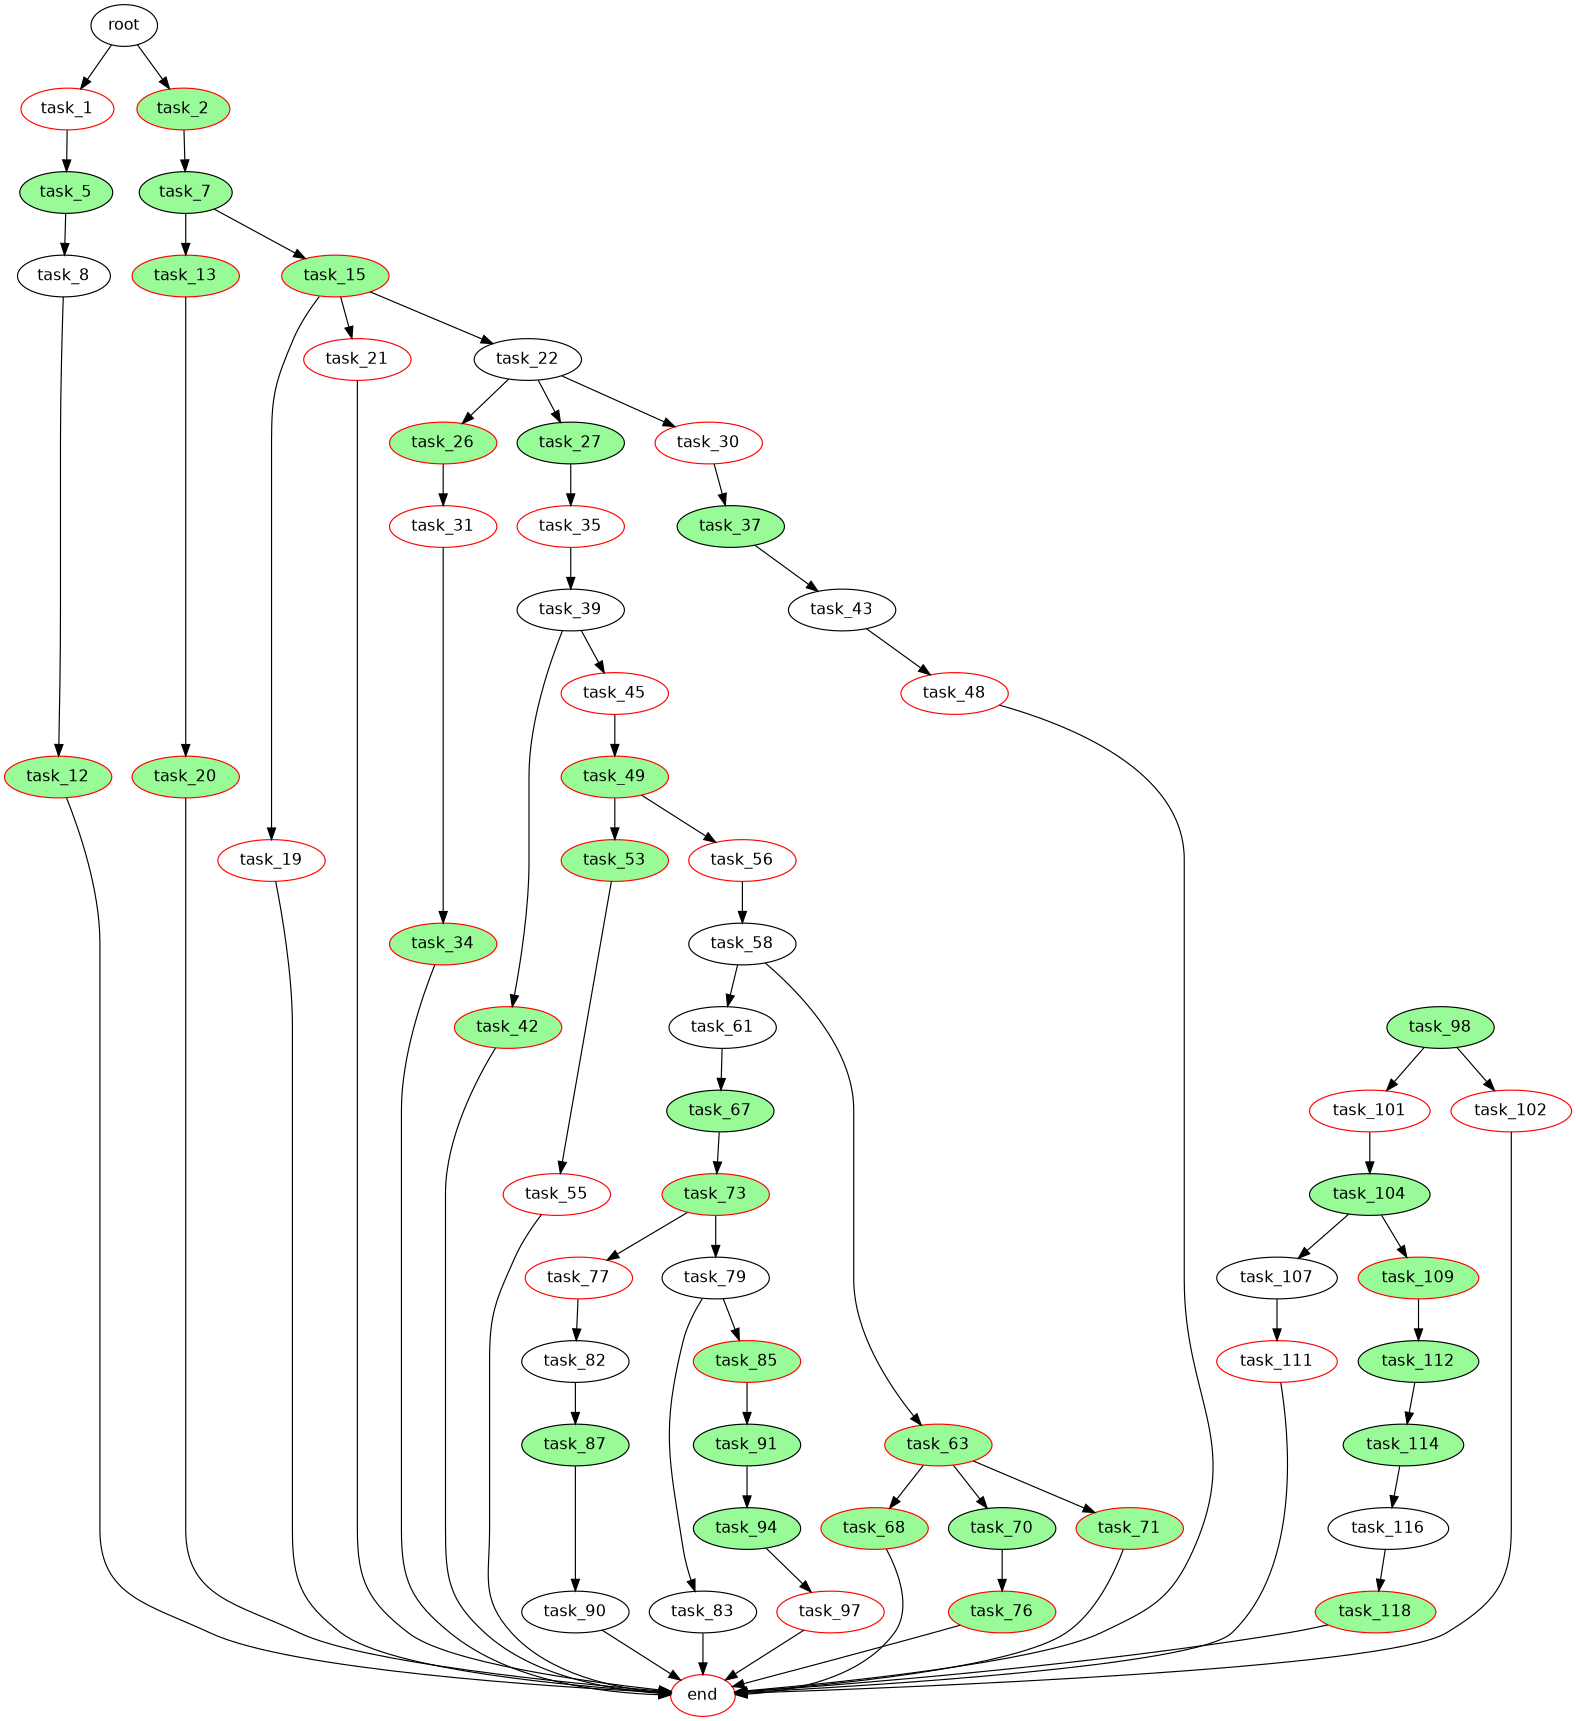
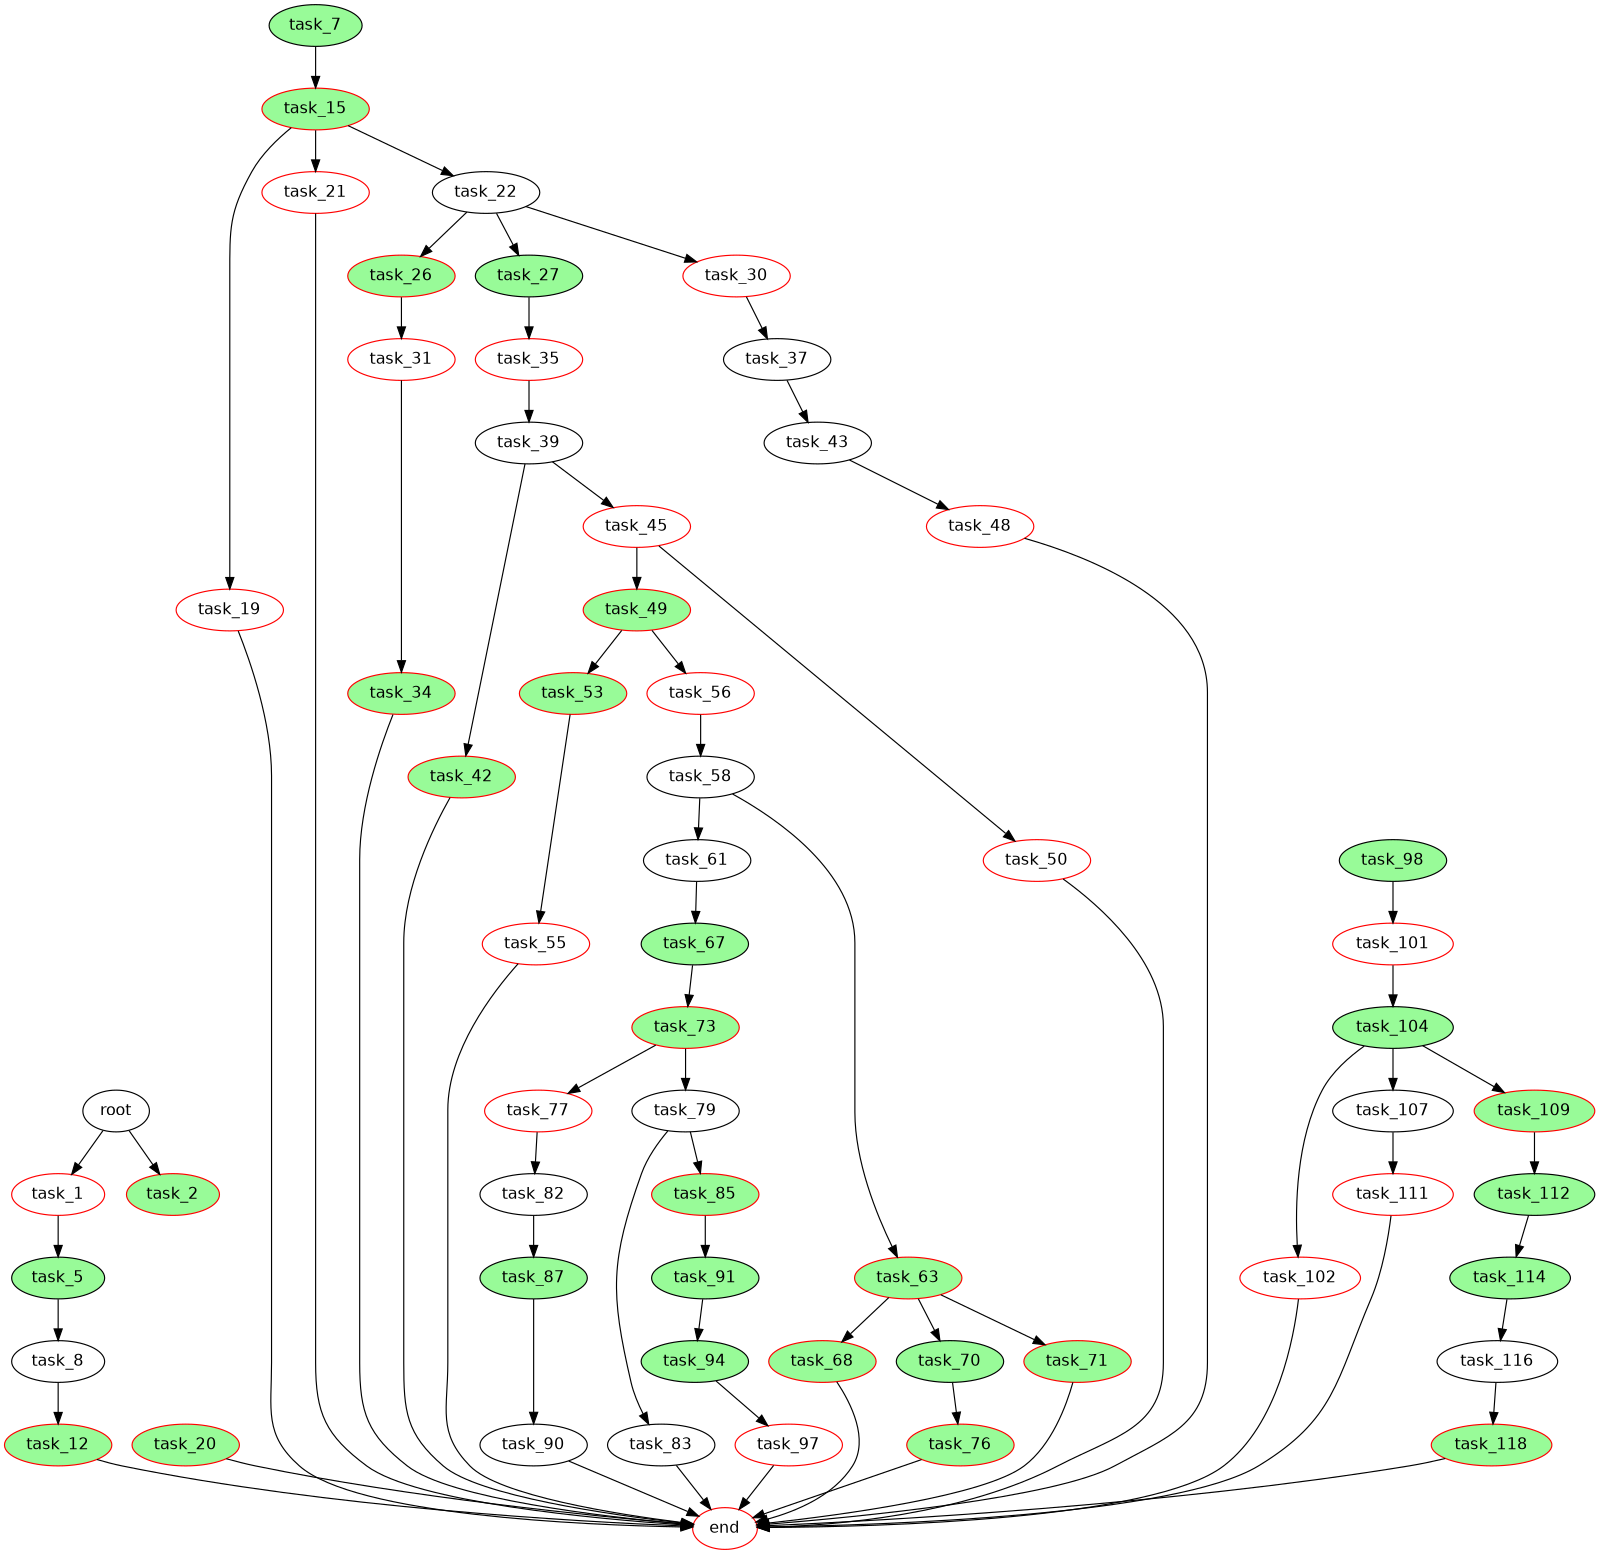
edge "task_2" -> "task_7": removed
node "task_13": removed
node "task_37": fillcolor palegreen -> white
node "task_50": added
edge "task_98" -> "task_102": now "task_104" -> "task_102"
